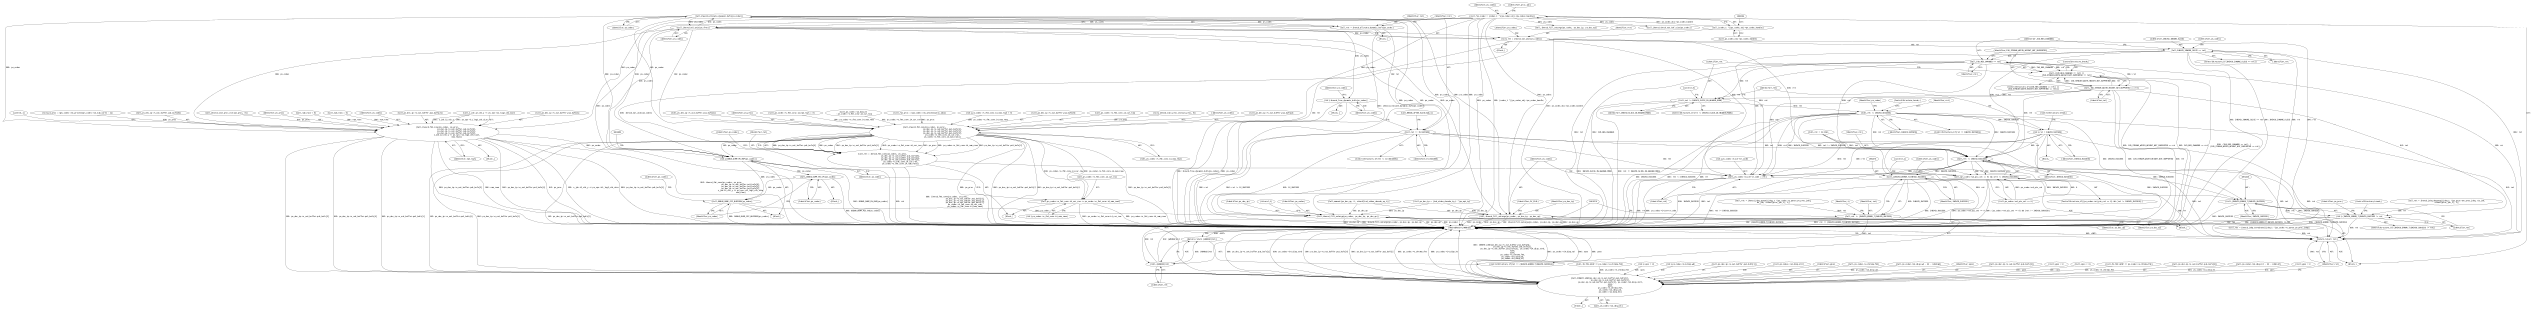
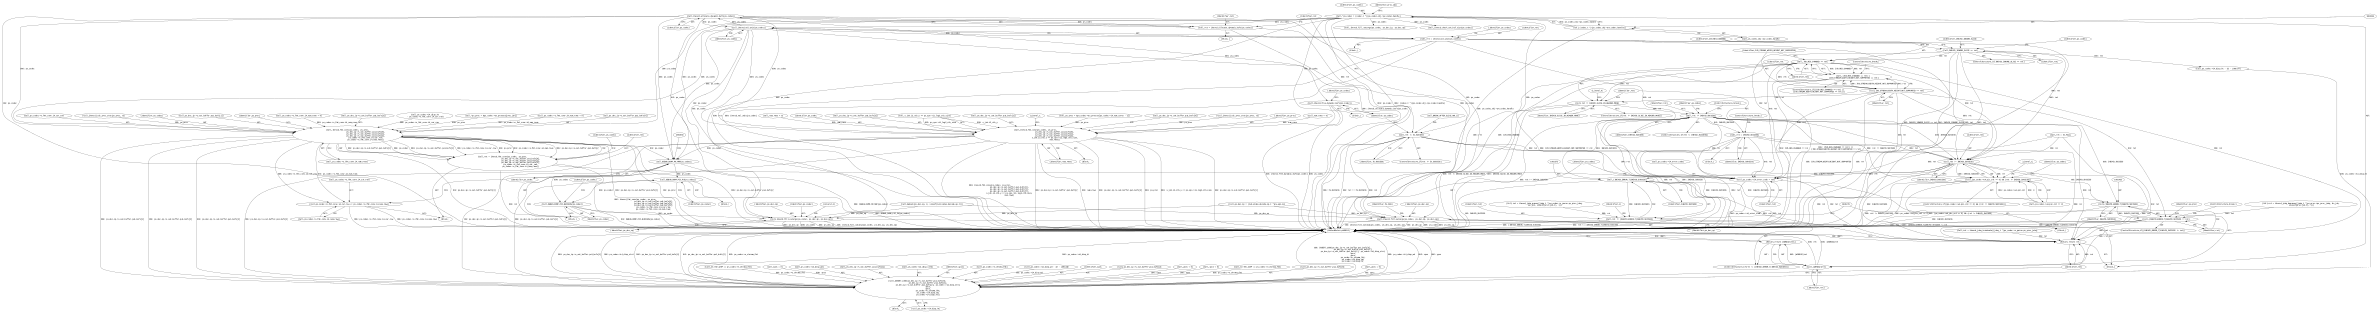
node "(Call,ihevcd_nal_unit(ps_free))": label "(Call,ihevcd_nal_unit(ps_free))" -> "(Call,ihevcd_nal_unit(ps_codec))"
edge "(Call,IHEVCD_IGNORE_SLICE == ret)" -> "(Return,return ret;)": now "(Call,IHEVCD_IGNORE_SLICE == ret)" -> "(Call,ps_codec->i4_disp_ht - 32 - LOGO_HT)"
